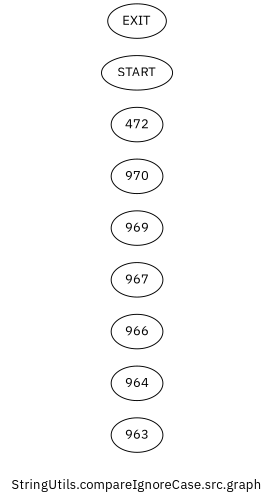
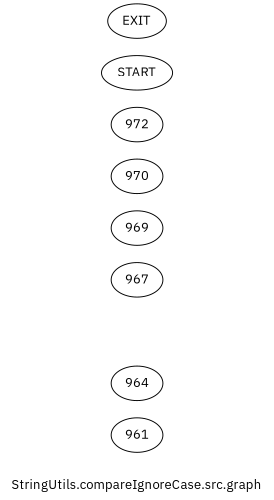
node "472": label "472" -> "972"
node "966": removed
node "963": label "963" -> "961"
